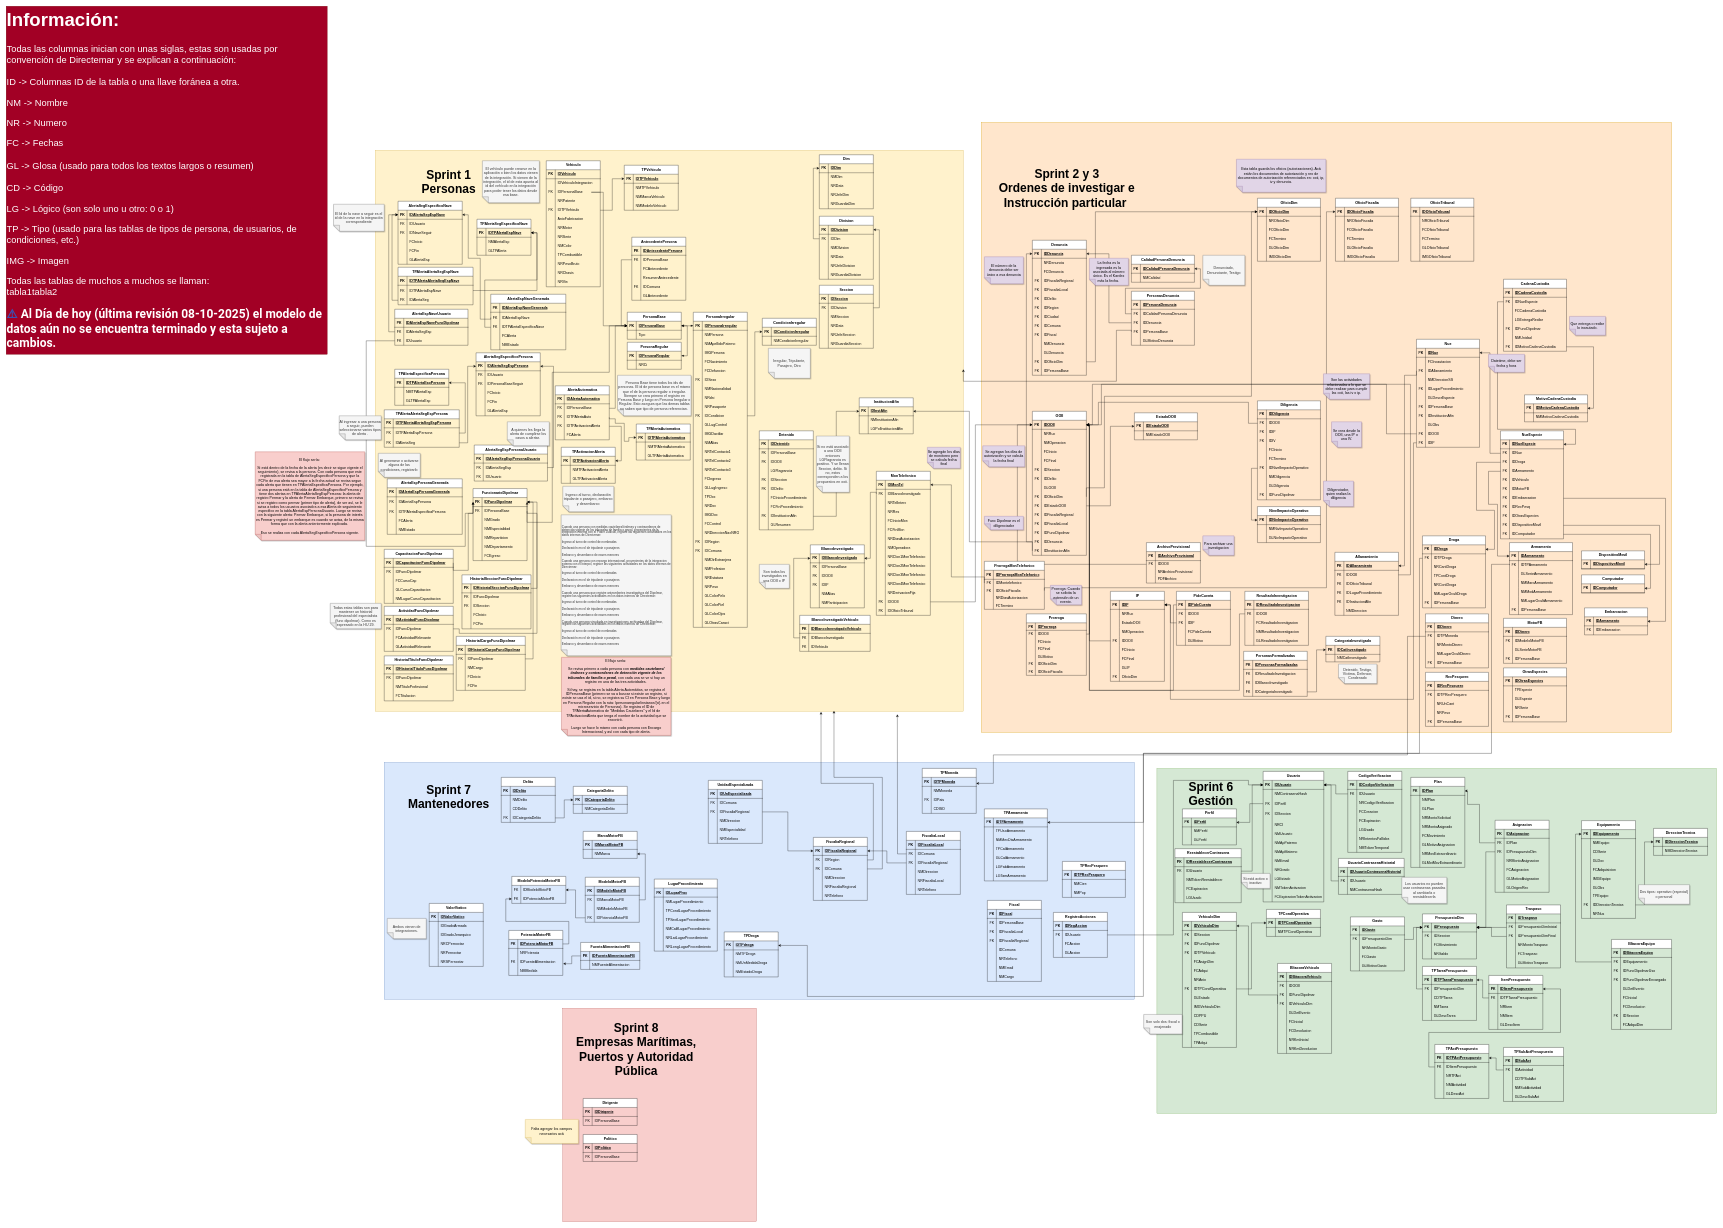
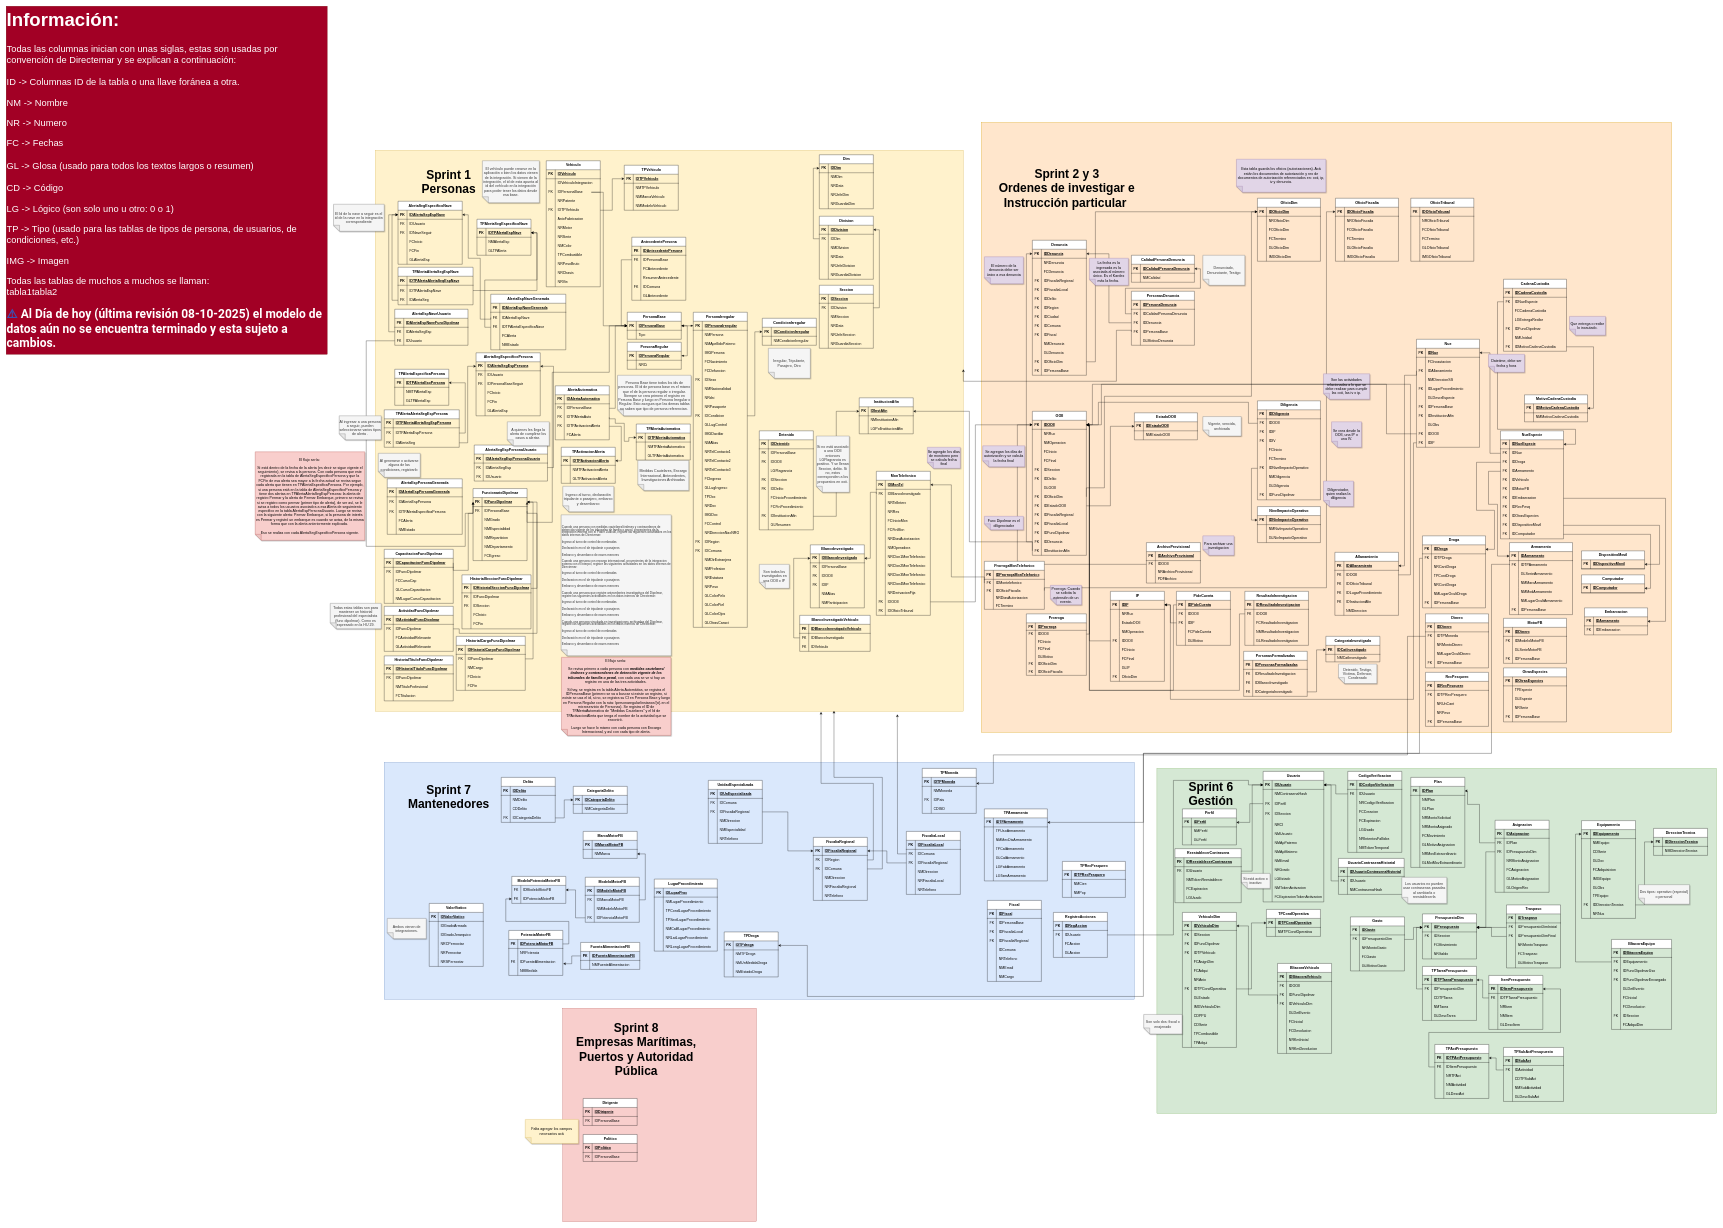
node "Vigente, vencida, archivada": added
node "Medidas Cautelares, Encargo Internacional, Antecedentes, Investigaciones Archivadas": added
